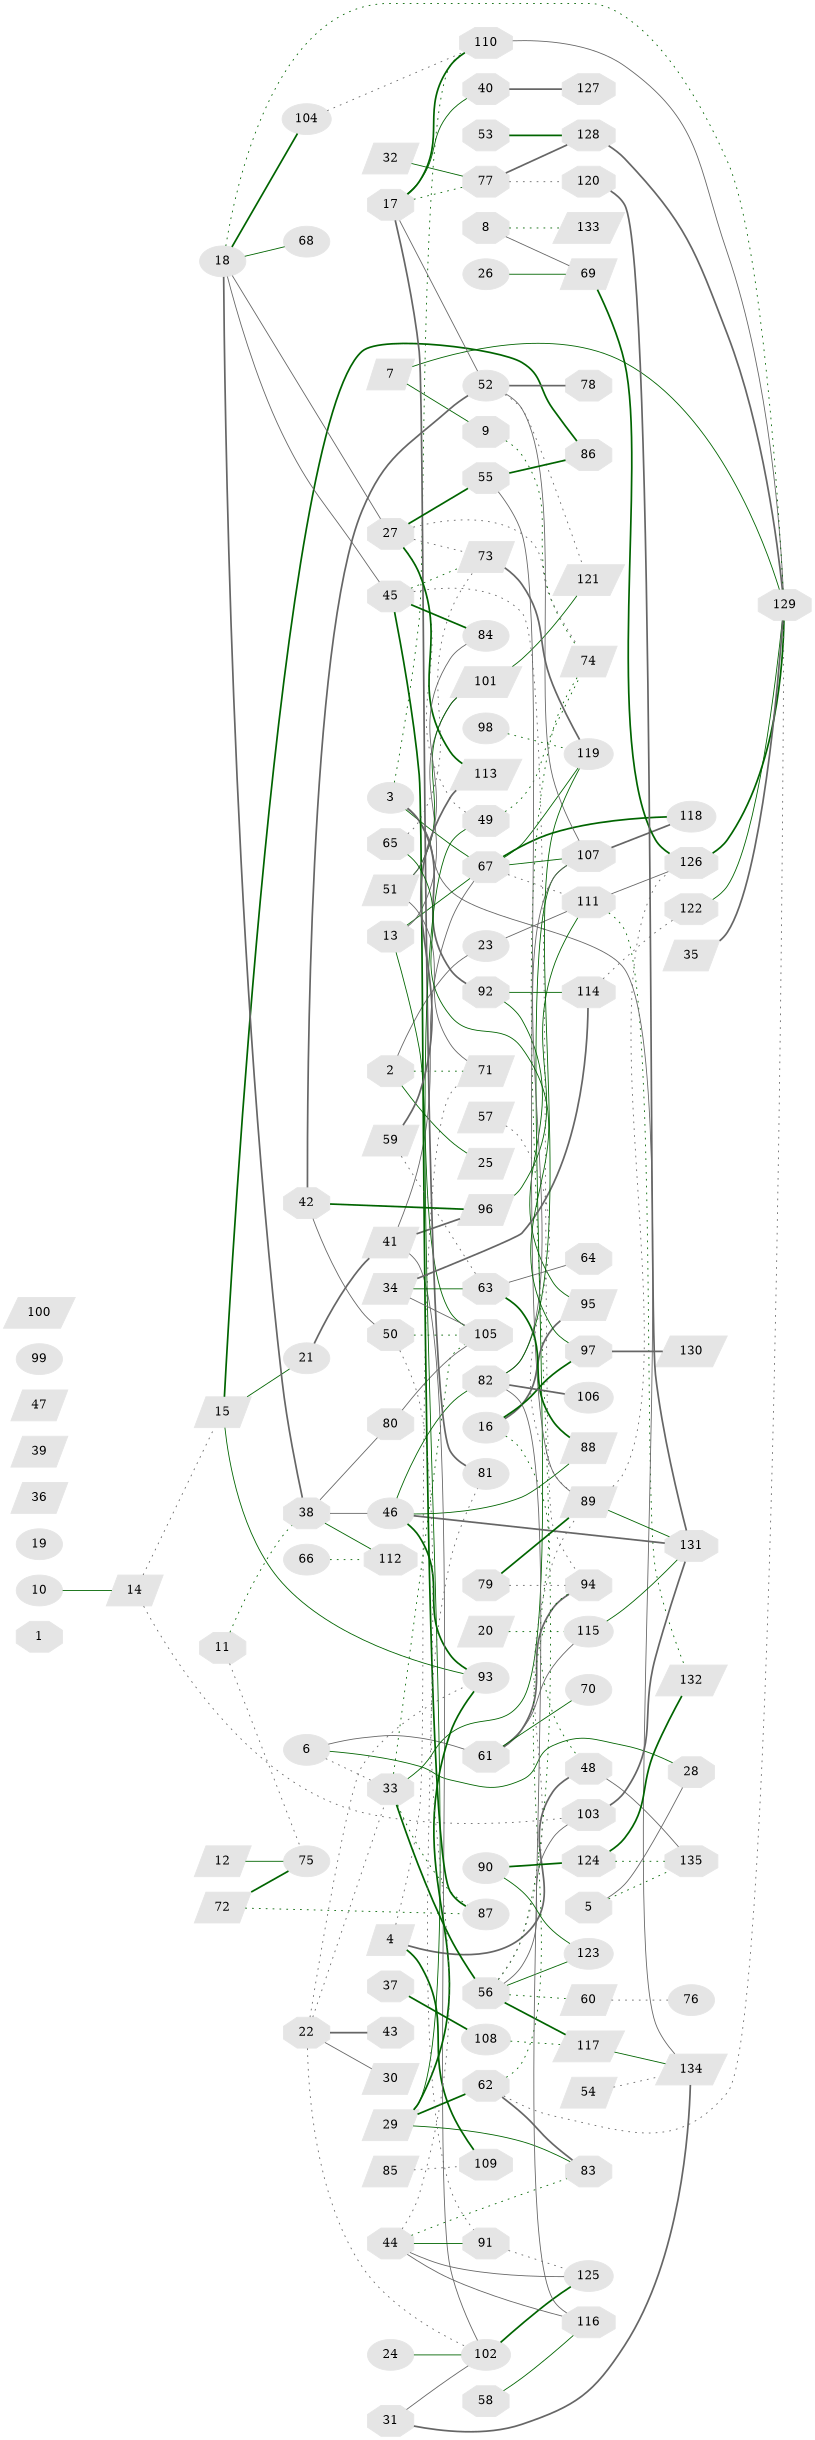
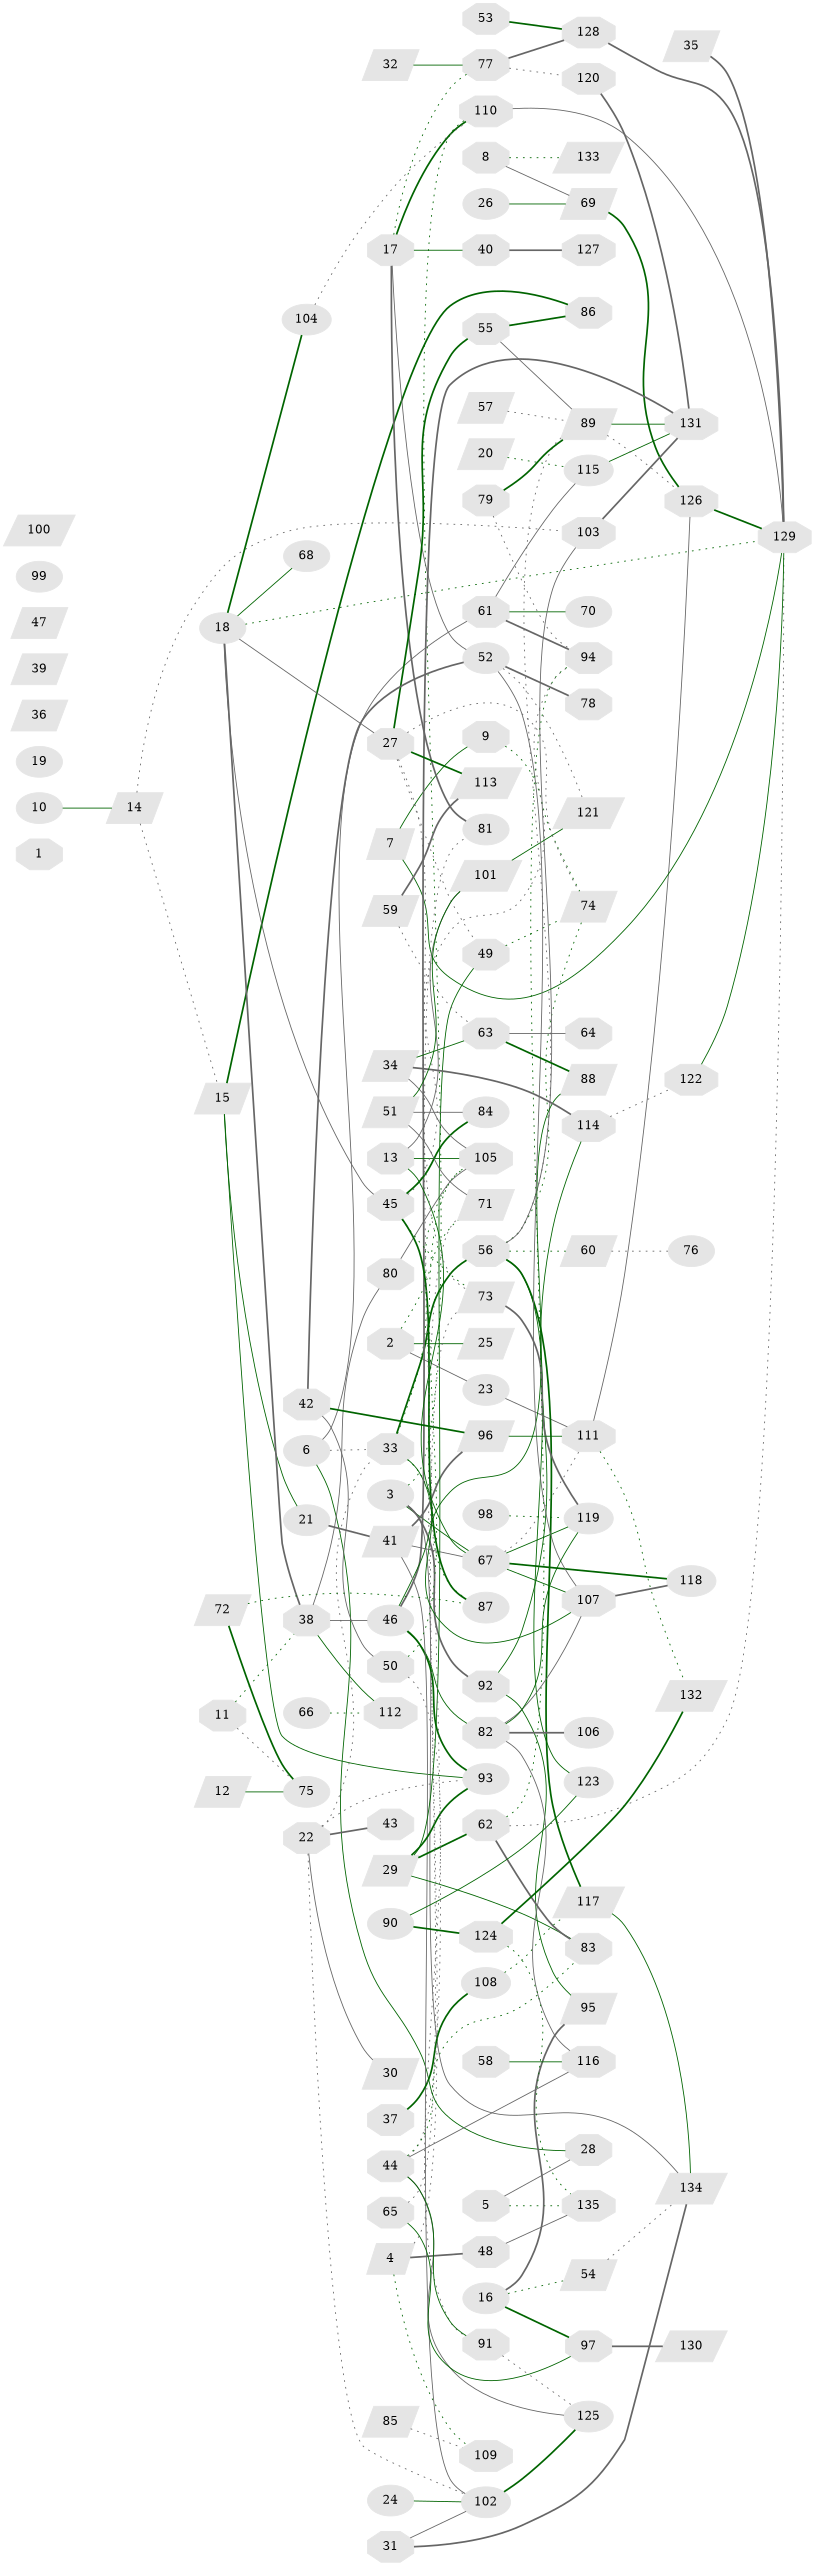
edge "16" -- "48": now "16" -- "54"
edge "4" -- "109": style bold -> dotted
